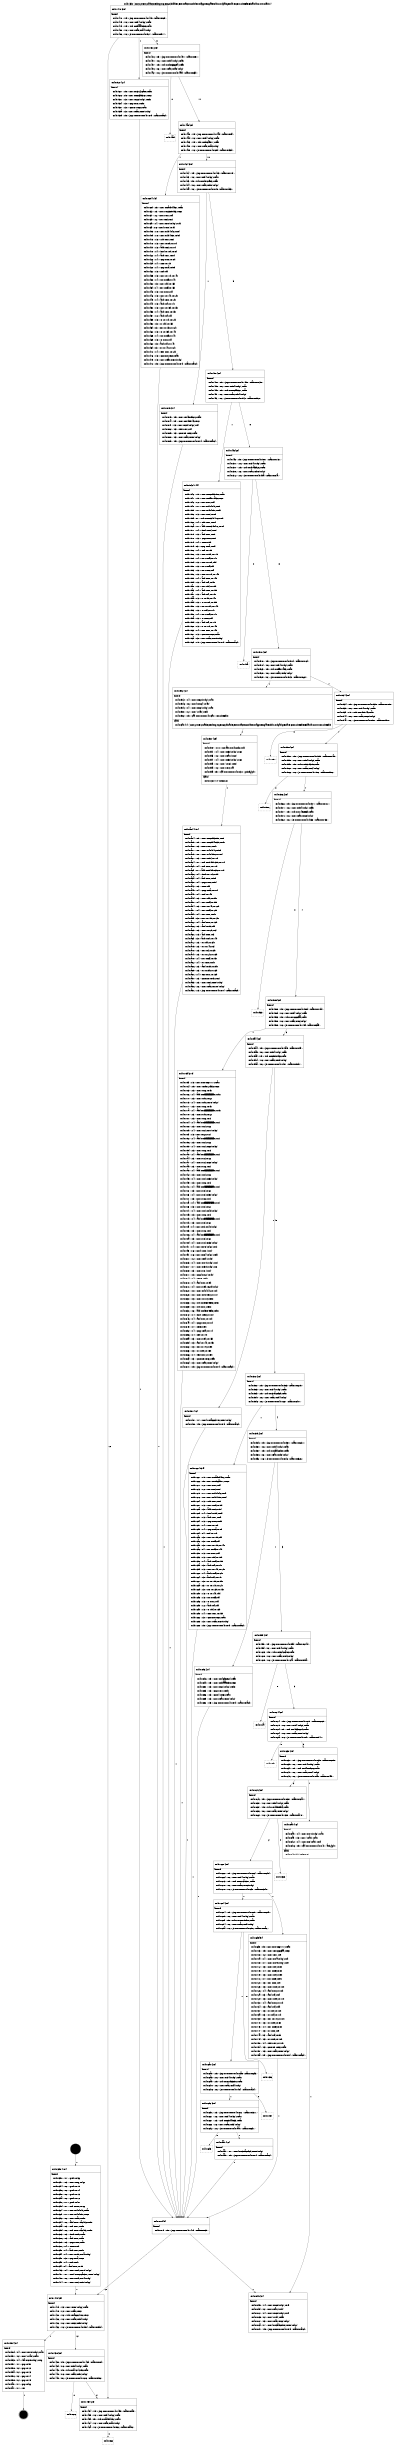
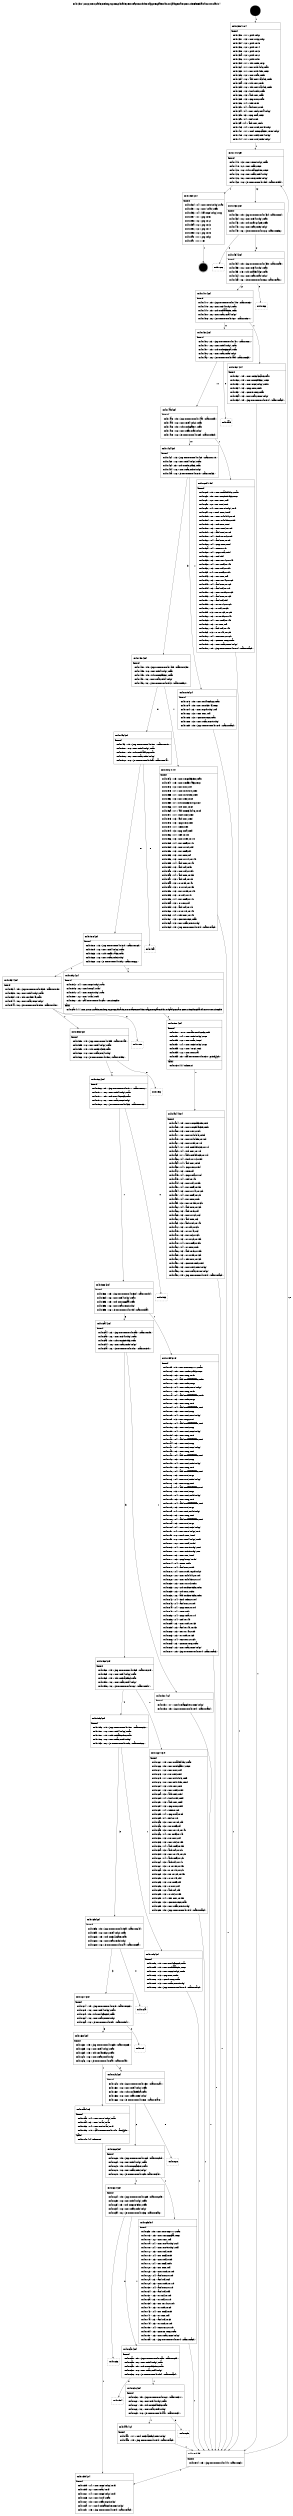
edge "0x401470 [28]" -> "0x401454 [28]": reversed
